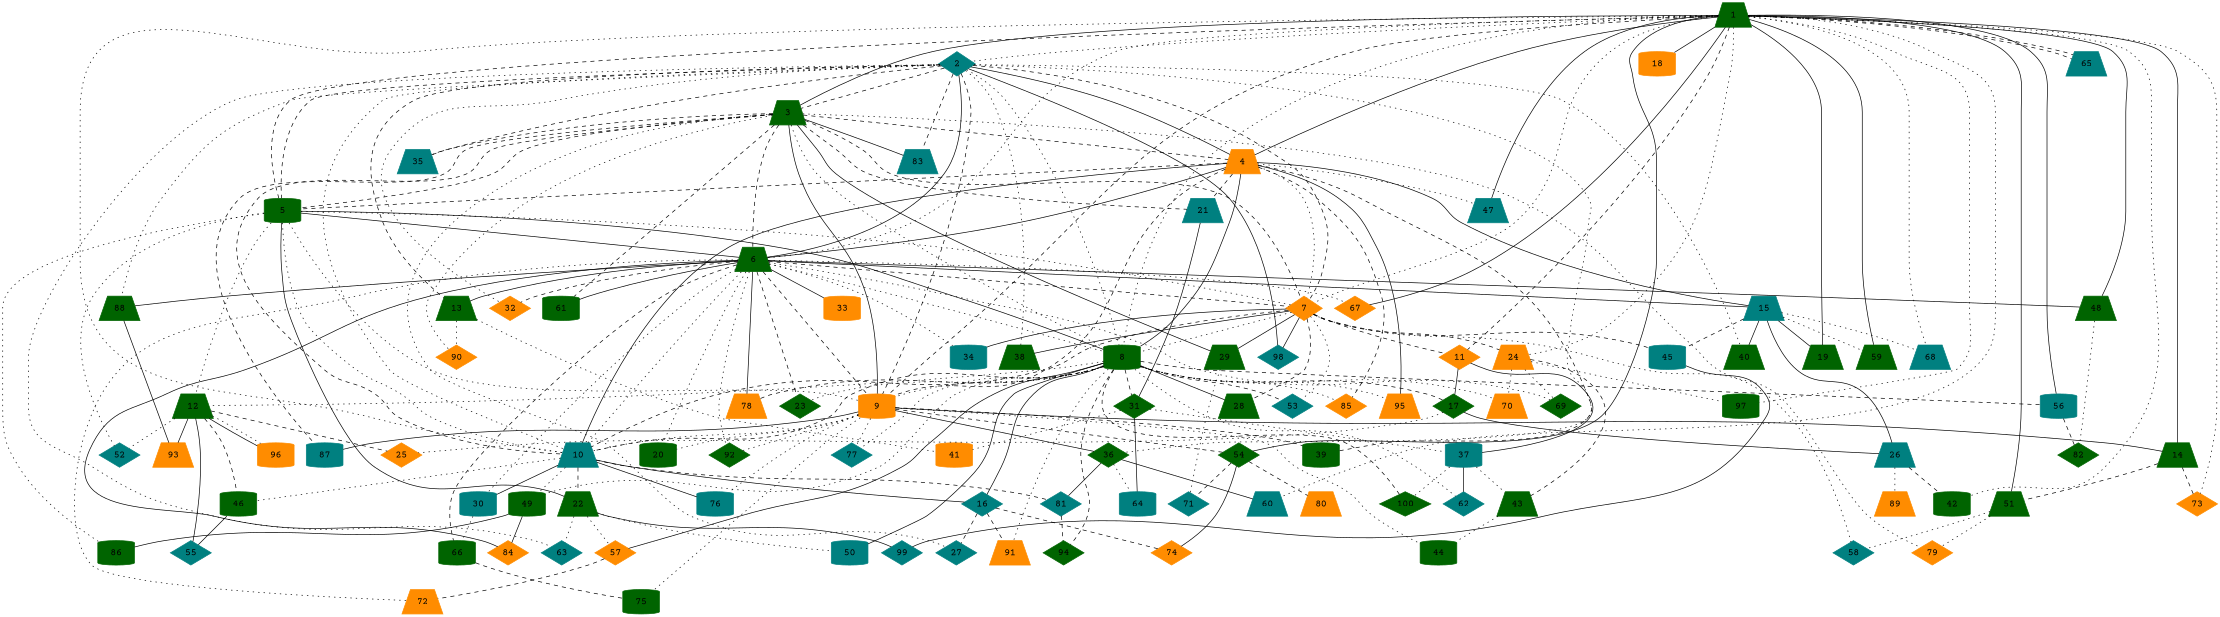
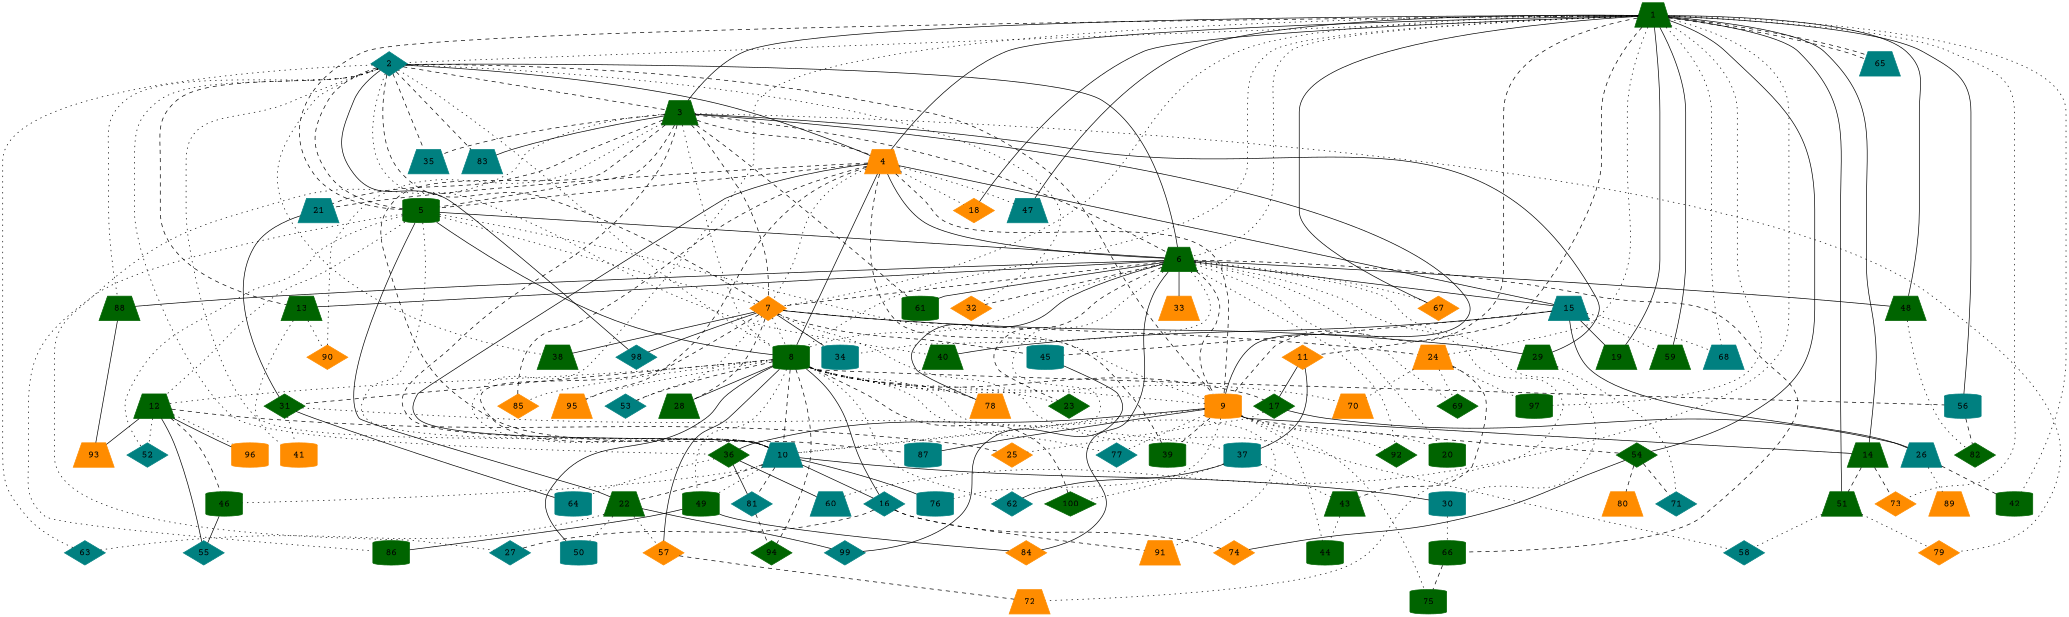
node "18": shape cylinder -> diamond
edge "4" -- "18": added
edge "4" -- "95": style solid -> dashed
node "33": shape cylinder -> trapezium
edge "7" -- "11": removed
